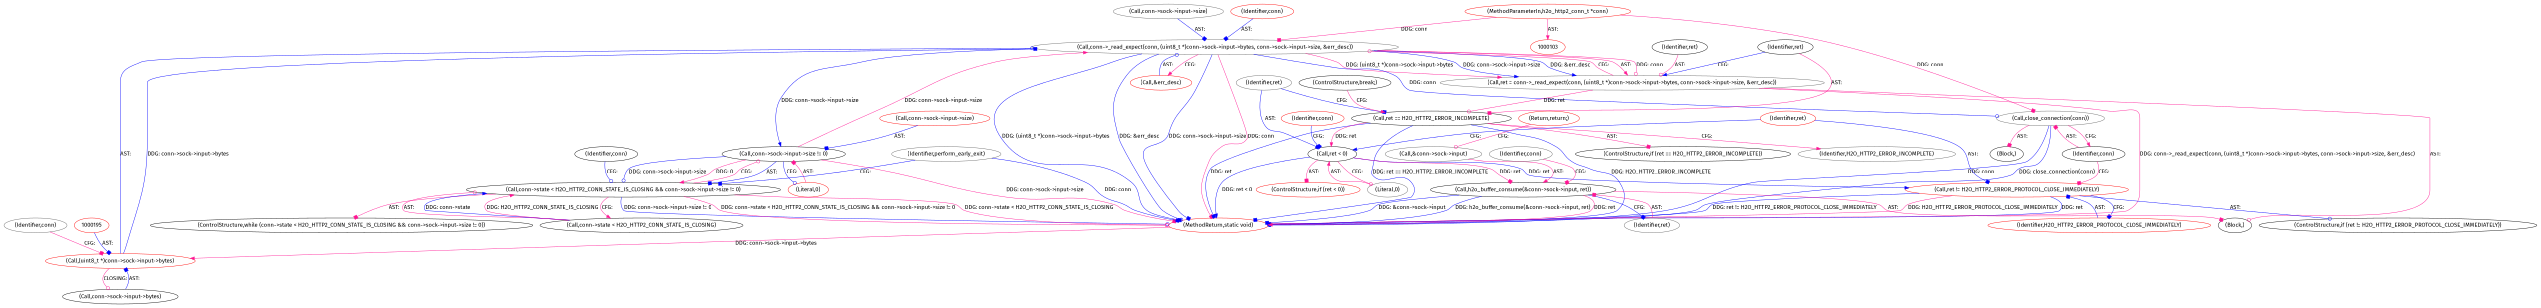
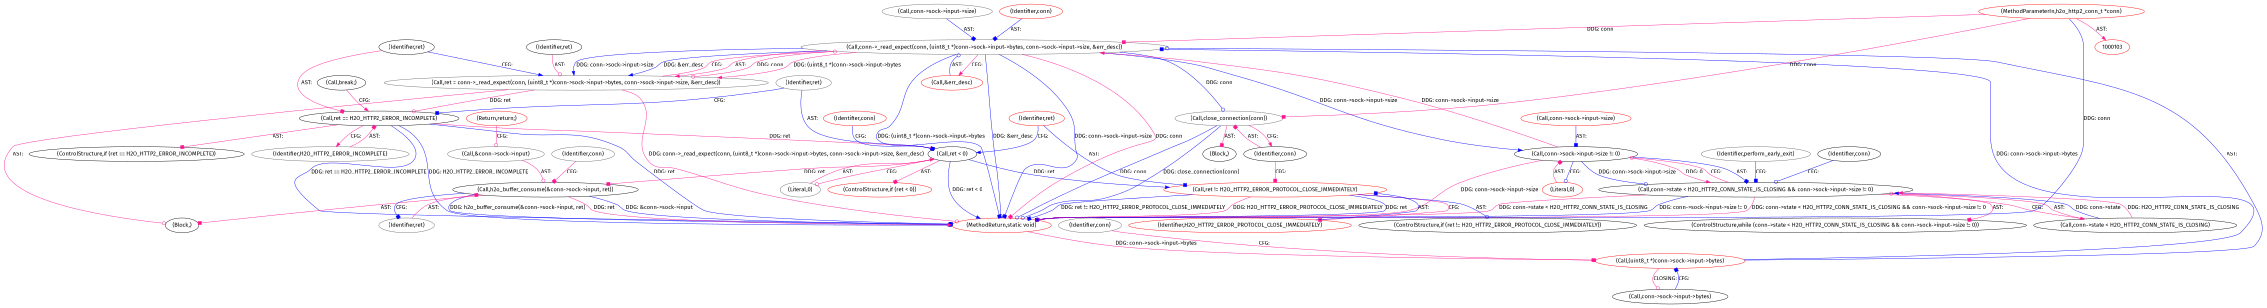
node "(ControlStructure,break;)": label "(ControlStructure,break;)" -> "(Call,break;)"
edge "(Identifier,H2O_HTTP2_ERROR_INCOMPLETE)" -> "(Call,ret == H2O_HTTP2_ERROR_INCOMPLETE)": added, label "AST:"
edge "(Call,&conn->sock->input)" -> "(Call,h2o_buffer_consume(&conn->sock->input, ret))": arrowhead normal -> odot
edge "(Identifier,perform_early_exit)" -> "(MethodReturn,static void)": now "(MethodParameterIn,h2o_http2_conn_t *conn)" -> "(MethodReturn,static void)"
edge "(Call,conn->sock->input->size != 0)" -> "(MethodReturn,static void)": arrowhead box -> normal
edge "(Call,ret != H2O_HTTP2_ERROR_PROTOCOL_CLOSE_IMMEDIATELY)" -> "(Identifier,H2O_HTTP2_ERROR_PROTOCOL_CLOSE_IMMEDIATELY)": color blue -> deeppink
node "1000195": removed
edge "(Call,conn->sock->input->bytes)" -> "(Call,(uint8_t *)conn->sock->input->bytes)": label "AST: " -> "CFG: "
